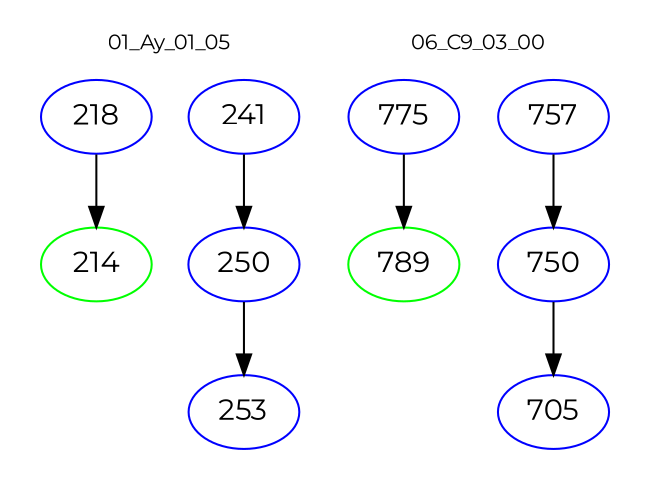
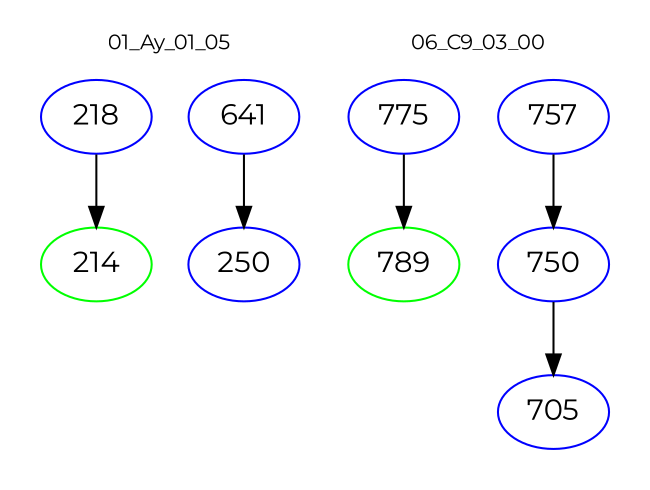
node "241": label "241" -> "641"
node "253": removed
